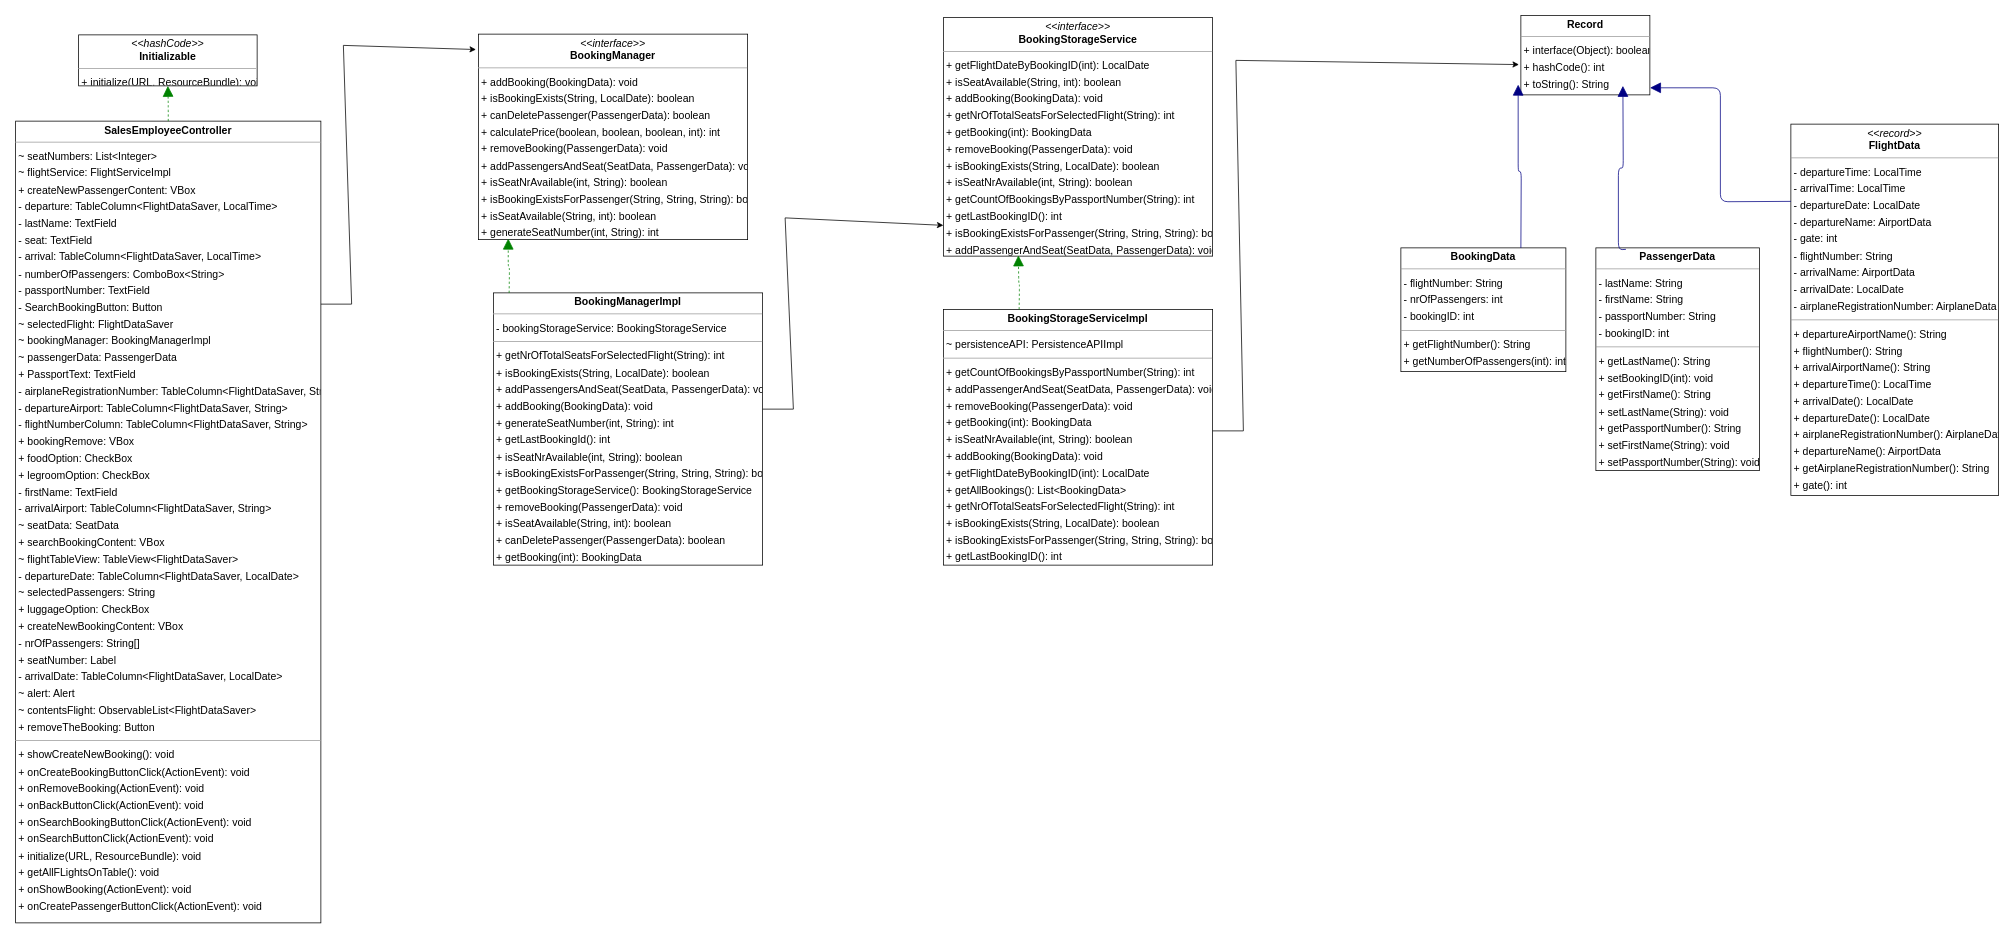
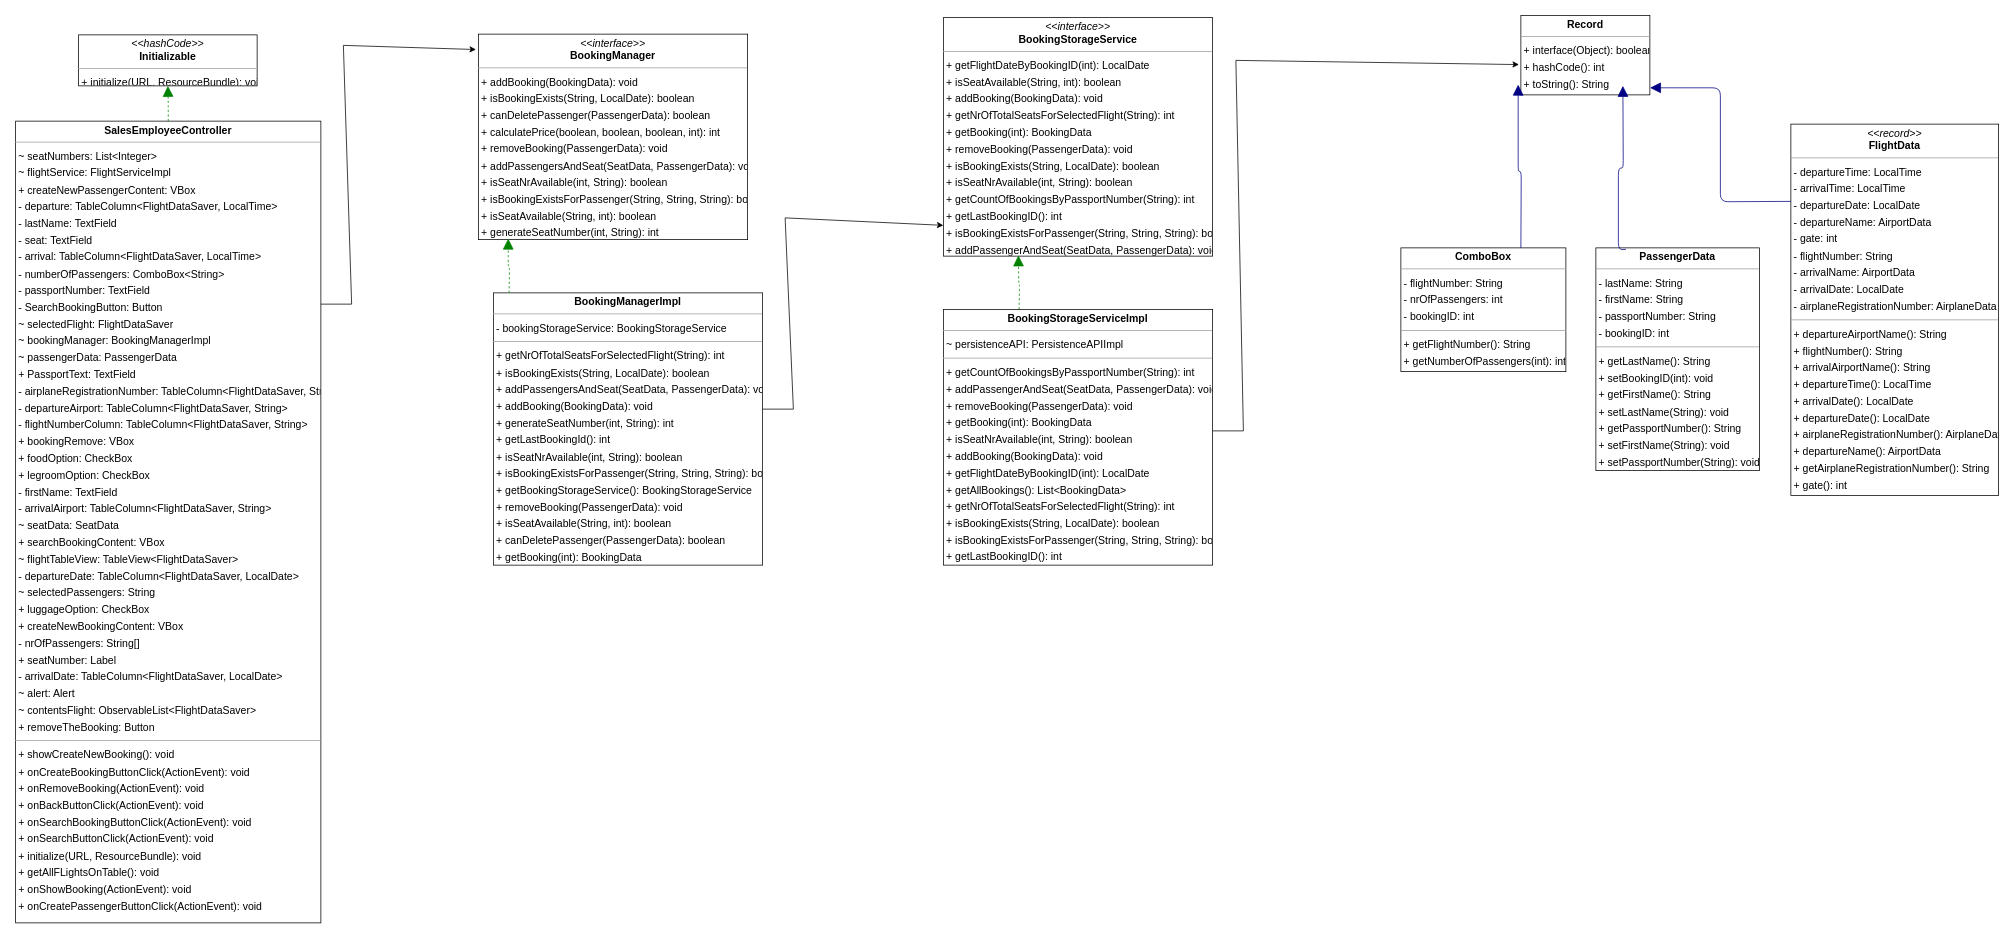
node "BookingData - flightNumber: String - nrOfPassengers: int - bookingID: int + getFlightNumber(): String + getNumberOfPassengers(int): int + getBookingID(): int": label "BookingData - flightNumber: String - nrOfPassengers: int - bookingID: int + getFlightNumber(): String + getNumberOfPassengers(int): int + getBookingID(): int" -> "ComboBox - flightNumber: String - nrOfPassengers: int - bookingID: int + getFlightNumber(): String + getNumberOfPassengers(int): int + getBookingID(): int"
